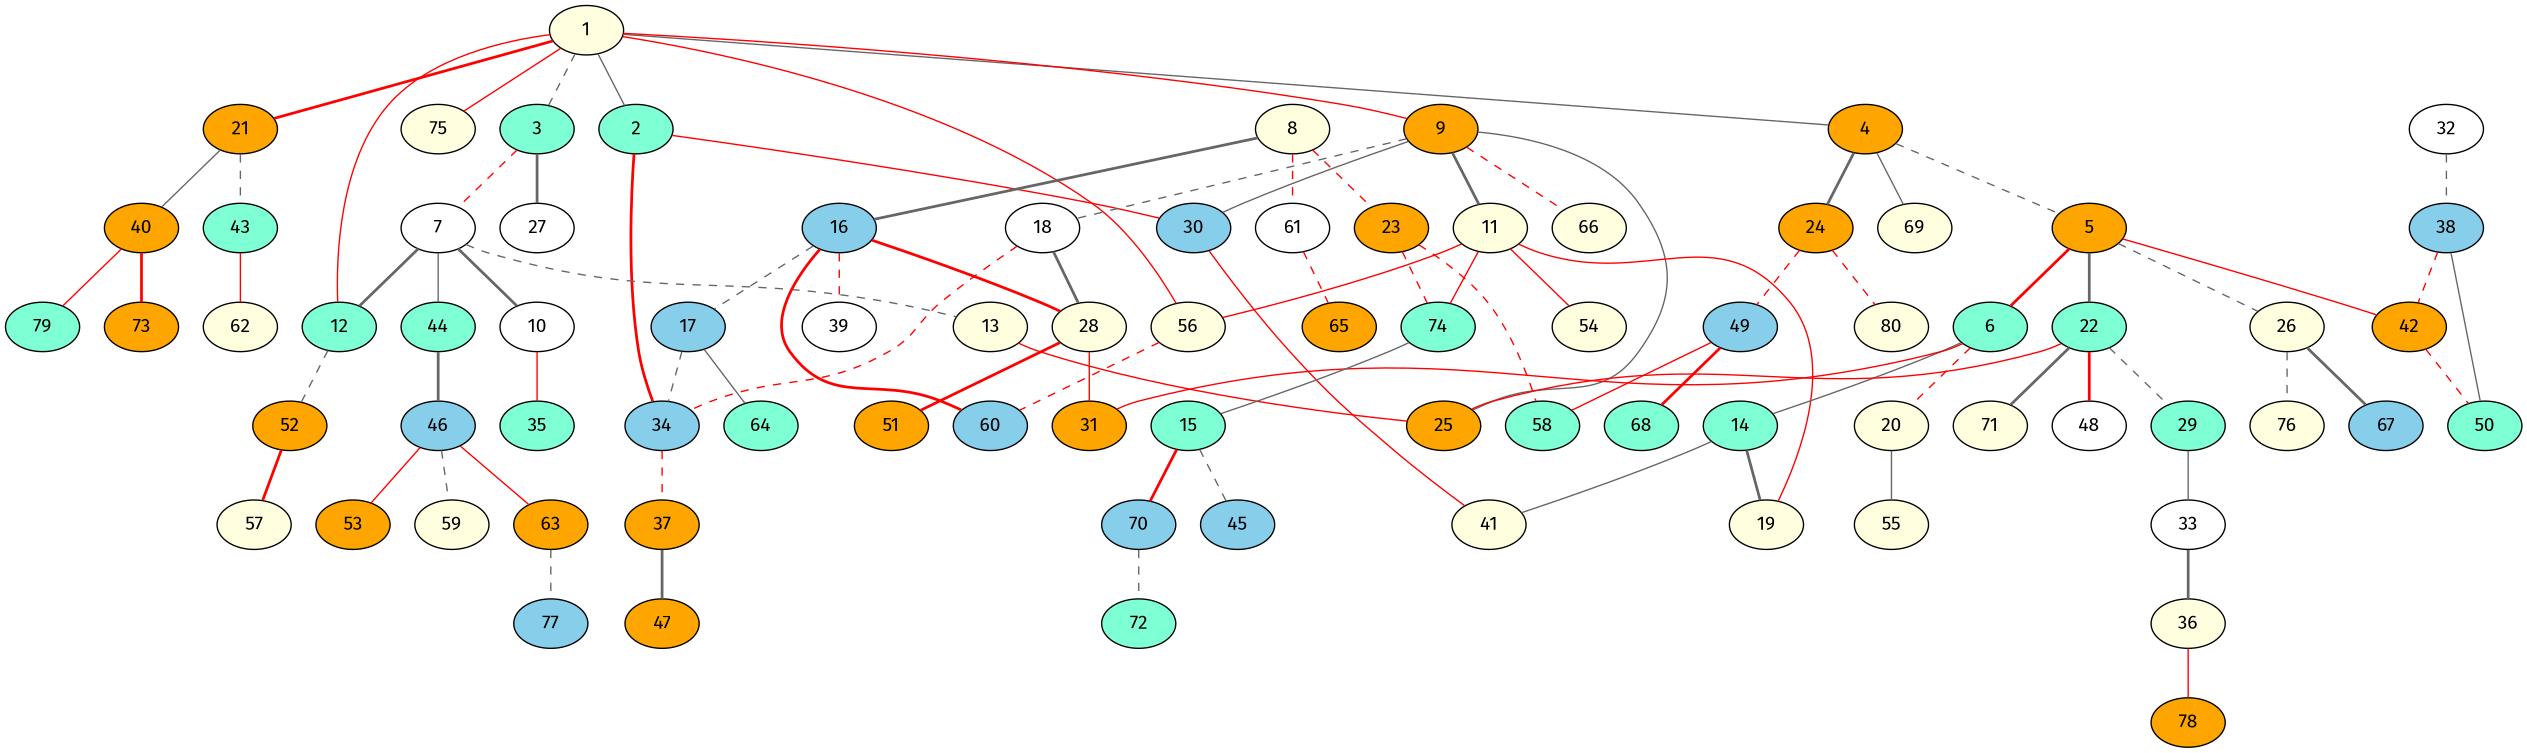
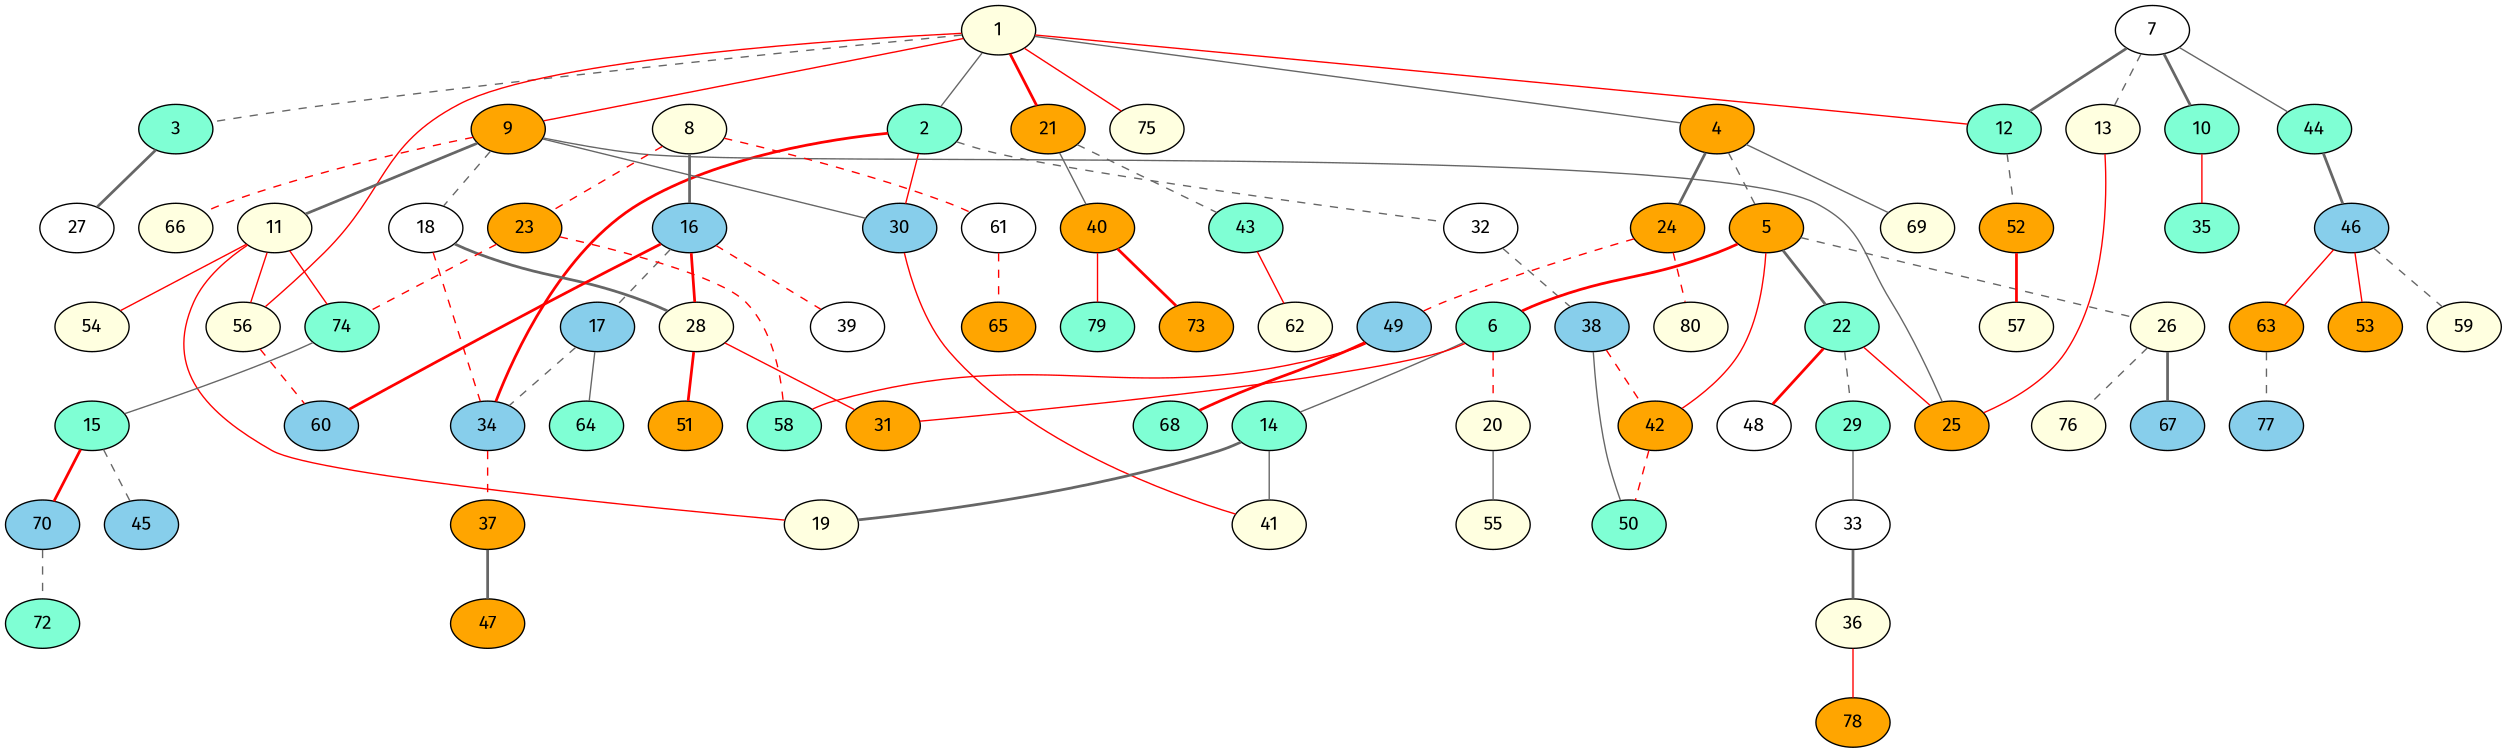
edge "3" -- "7": removed
edge "2" -- "32": added
node "10": fillcolor white -> aquamarine
node "71": removed
